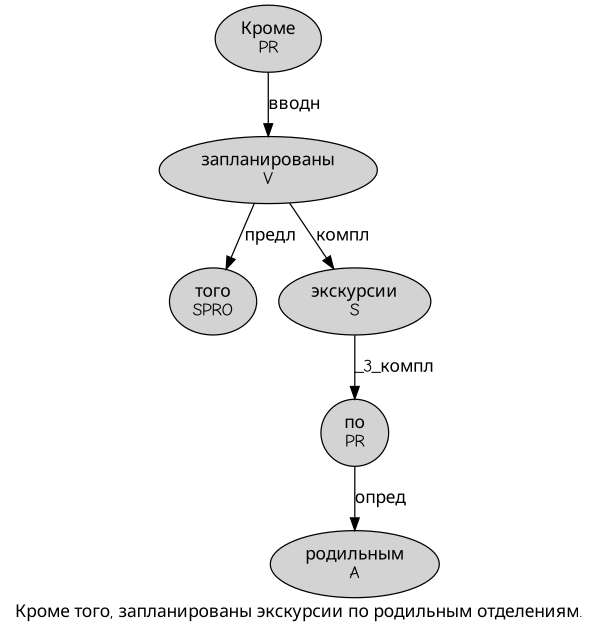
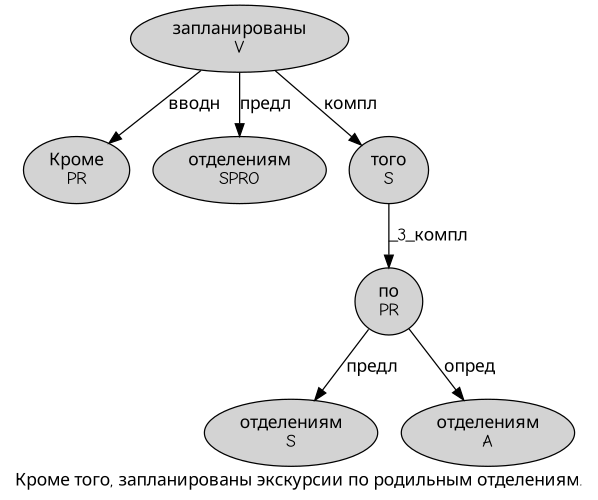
edge "Кроме PR" -> "запланированы V": reversed
node "того SPRO": label "того SPRO" -> "отделениям SPRO"
node "экскурсии S": label "экскурсии S" -> "того S"
node "отделениям S": added
node "родильным A": label "родильным A" -> "отделениям A"
